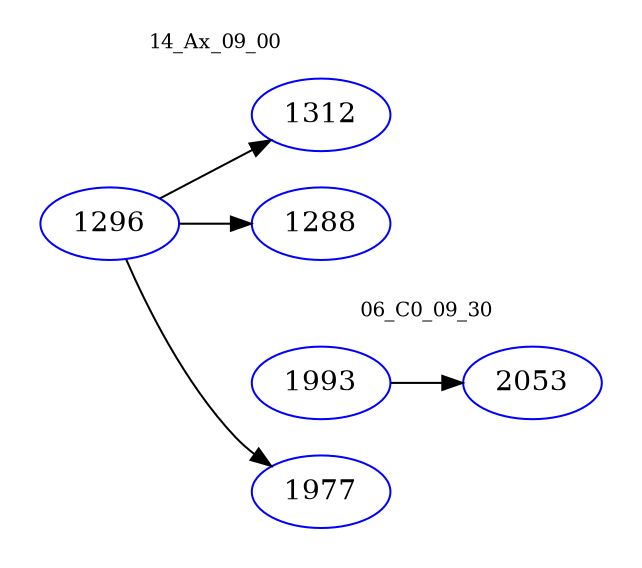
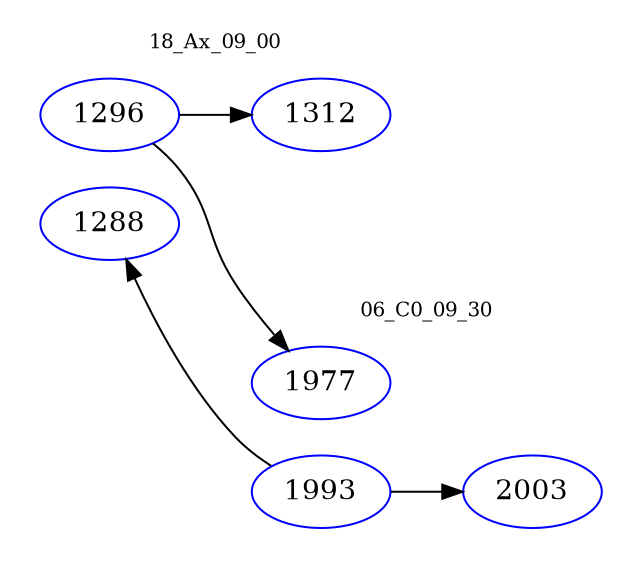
cluster "14_Ax_09_00": label "14_Ax_09_00" -> "18_Ax_09_00"
edge "1296" -> "1288": now "1993" -> "1288"
node "2053": label "2053" -> "2003"
